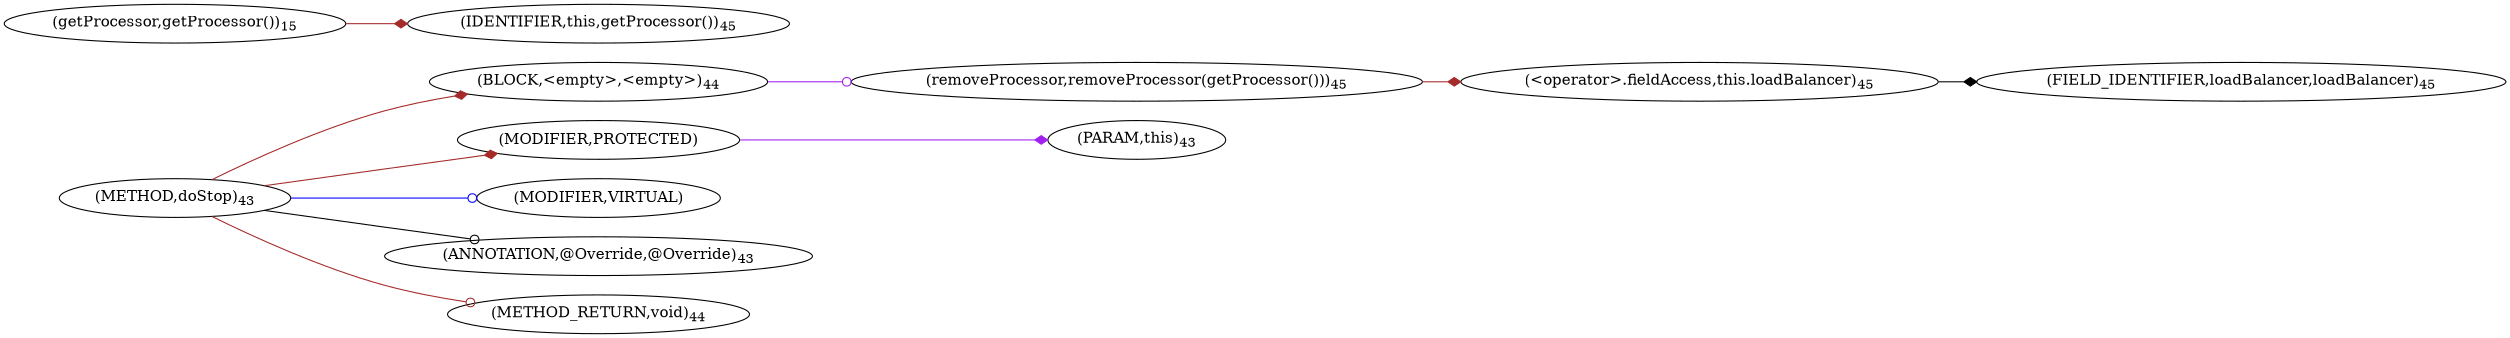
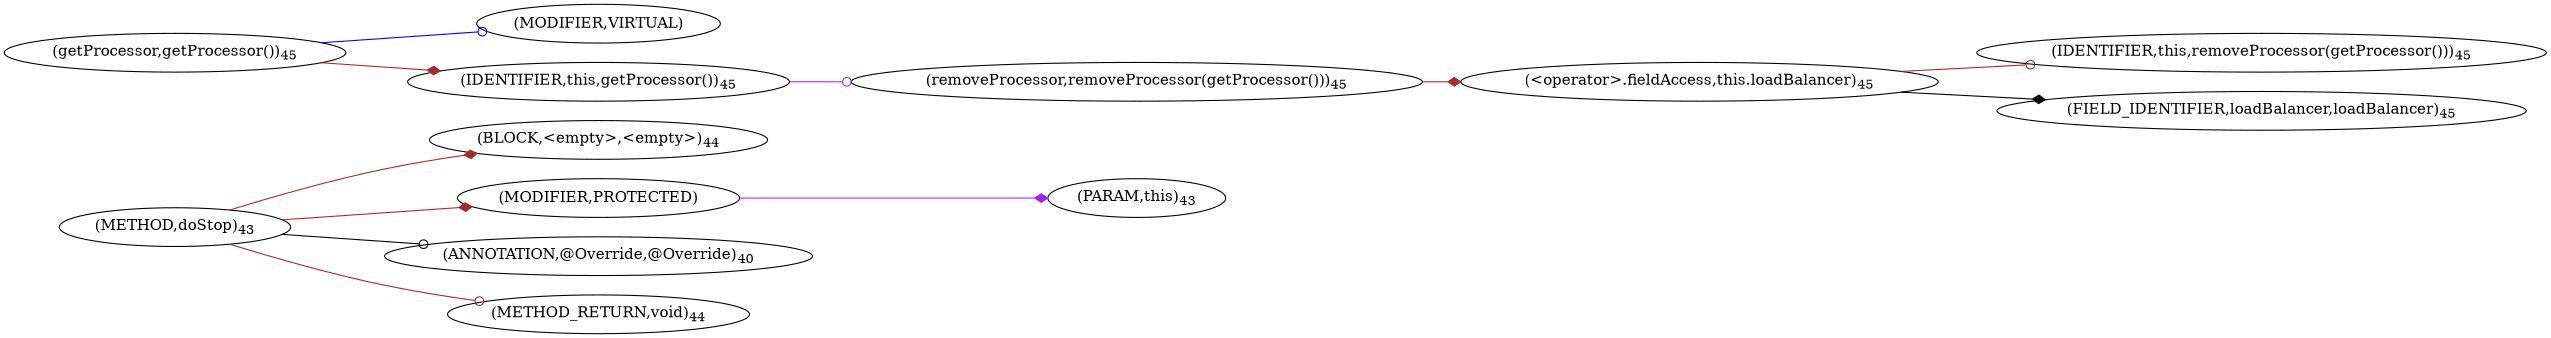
node "(getProcessor,getProcessor())": text "15" -> "45"
node "(IDENTIFIER,this,removeProcessor(getProcessor()))": added
edge "(BLOCK,<empty>,<empty>)" -> "(removeProcessor,removeProcessor(getProcessor()))": now "(IDENTIFIER,this,getProcessor())" -> "(removeProcessor,removeProcessor(getProcessor()))"
edge "(METHOD,doStop)" -> "(MODIFIER,VIRTUAL)": now "(getProcessor,getProcessor())" -> "(MODIFIER,VIRTUAL)"
node "(ANNOTATION,@Override,@Override)": text "43" -> "40"
